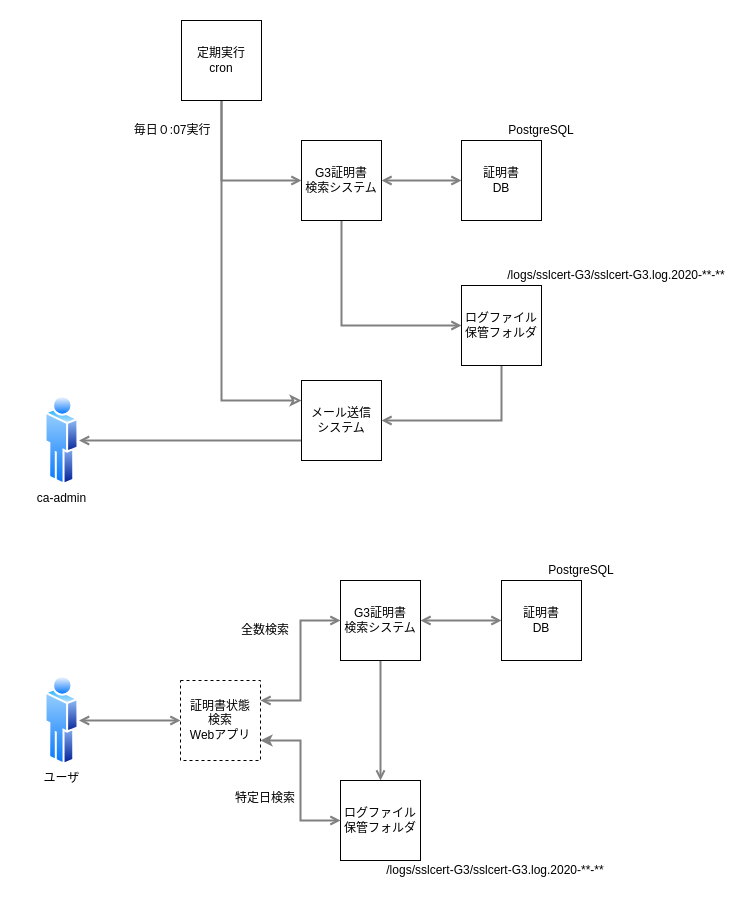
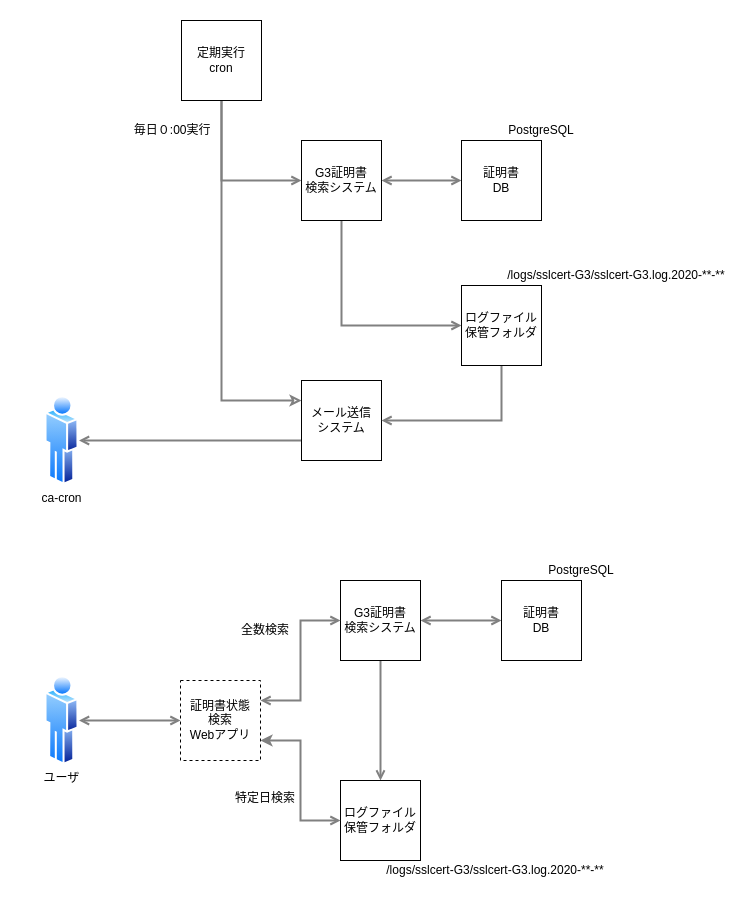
node "毎日０:07実行": label "毎日０:07実行" -> "毎日０:00実行"
node "ca-admin": label "ca-admin" -> "ca-cron"
